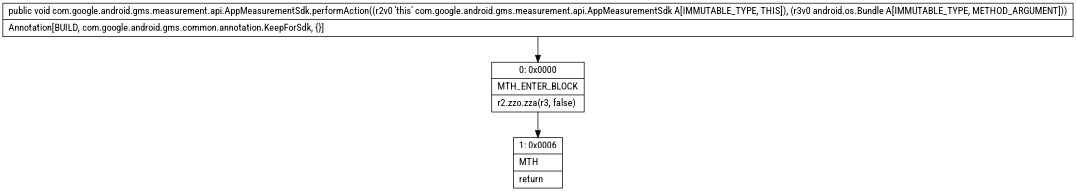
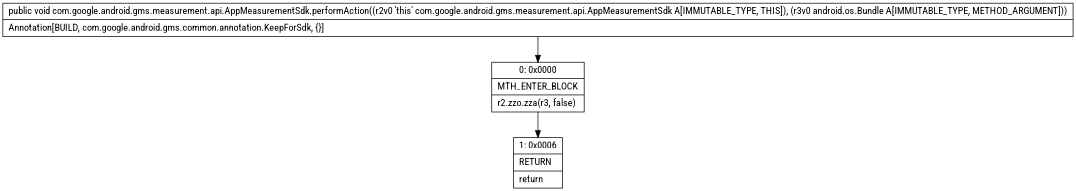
node "1: 0x0006": text "MTH" -> "RETURN"
